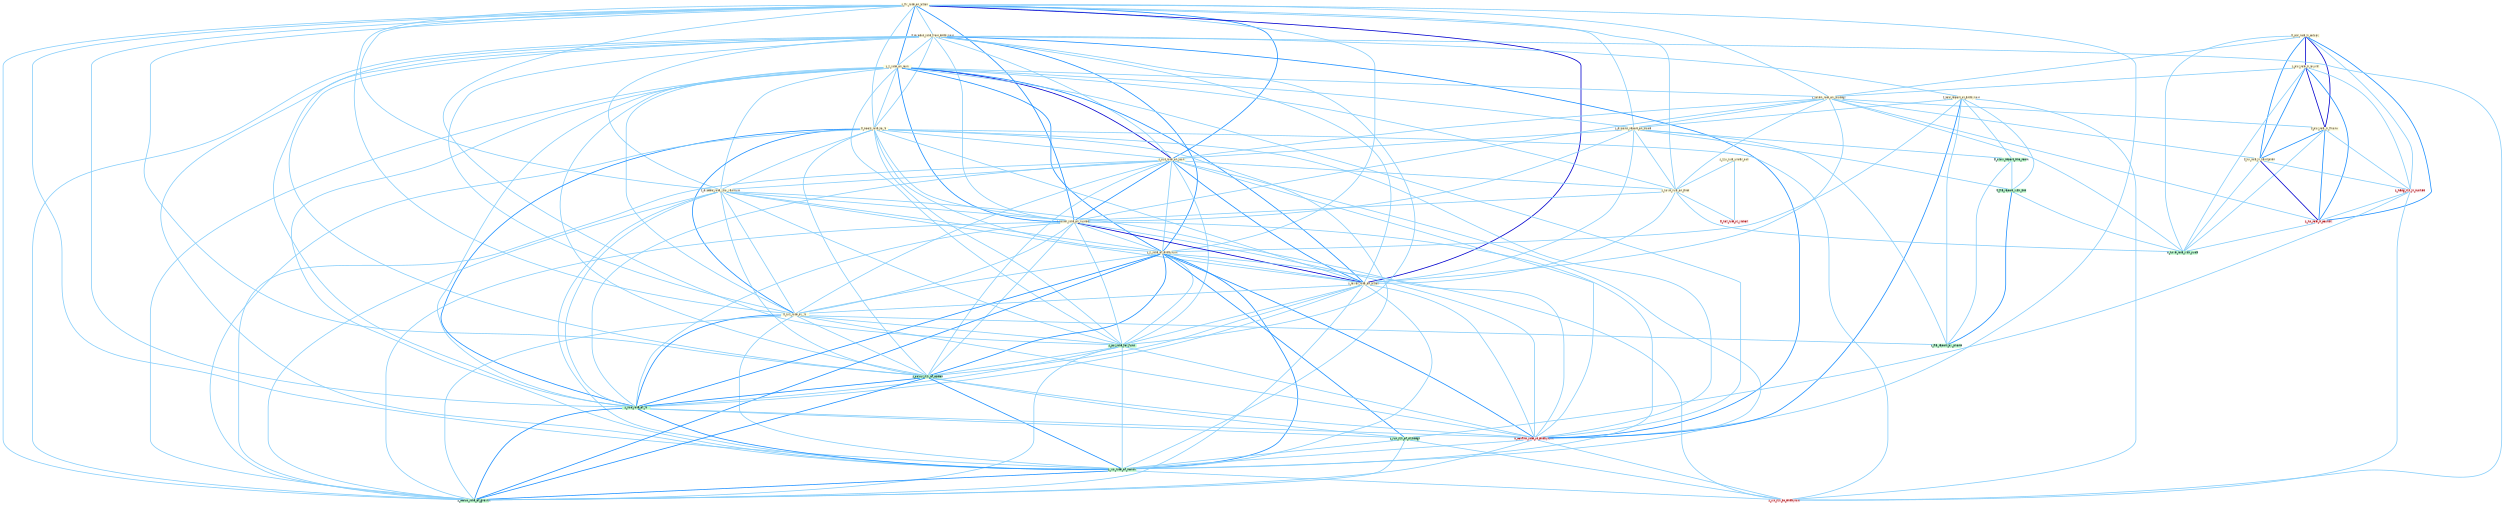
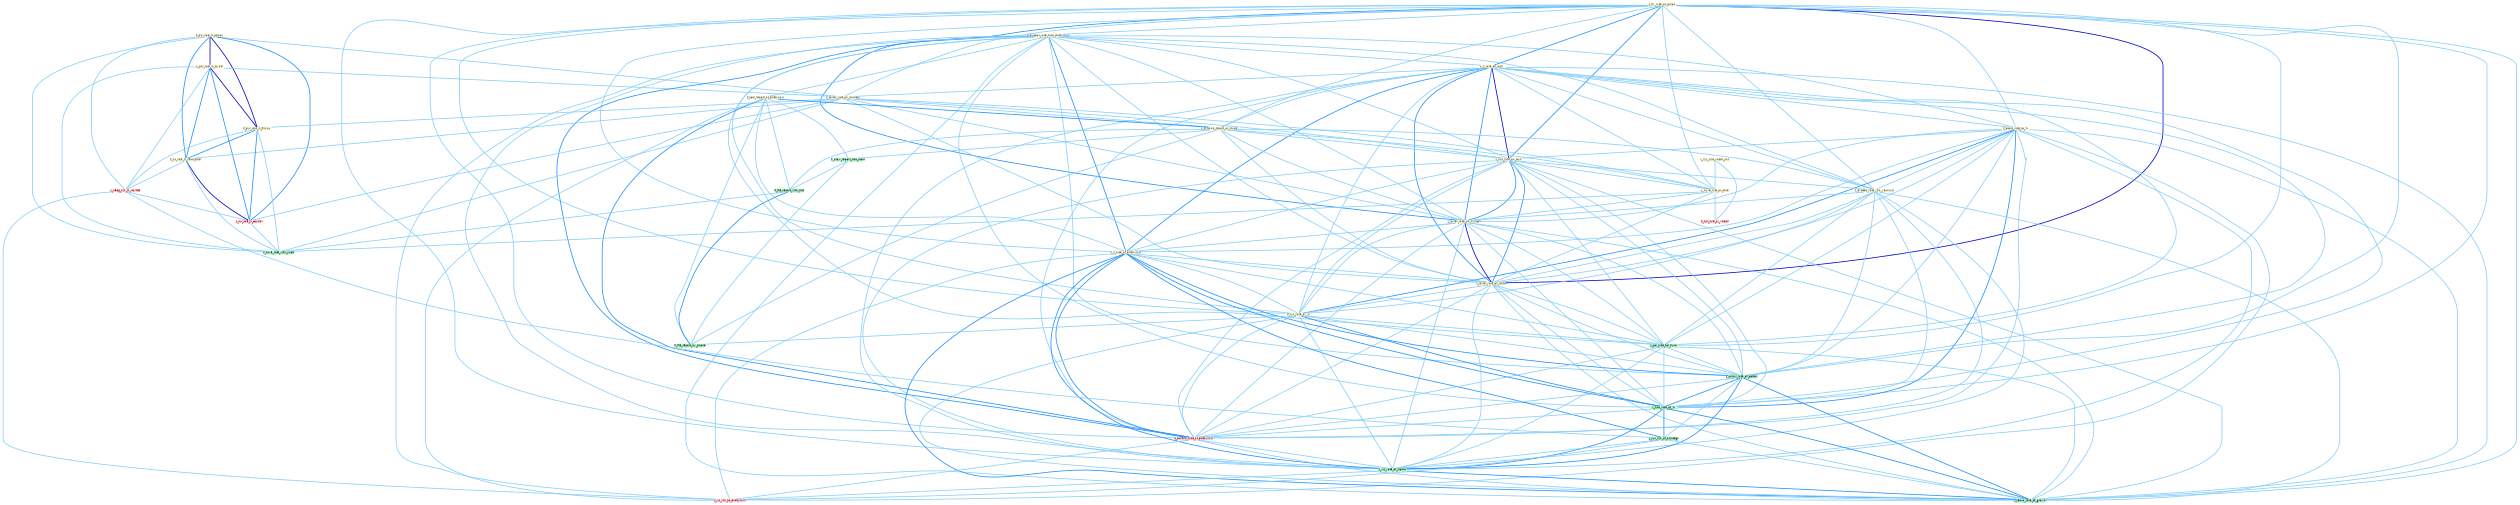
edge "0_told_report_at_entitynam" -- "1_expand_report_on_trade": color #87cefa -> #1e90ff
edge "0_exceed_rate_sinc_yearnum" -- "1_is_rate_of_entitynam": now "0_exceed_rate_sinc_yearnum" -- "1_expand_report_on_trade"
node "1_calcul_risk_of_option": label "1_calcul_risk_of_option" -> "1_calcul_rate_of_option"
edge "1_had_rate_of_%" -- "1_run_risk_of_disintegr": color #87cefa -> #1e90ff
